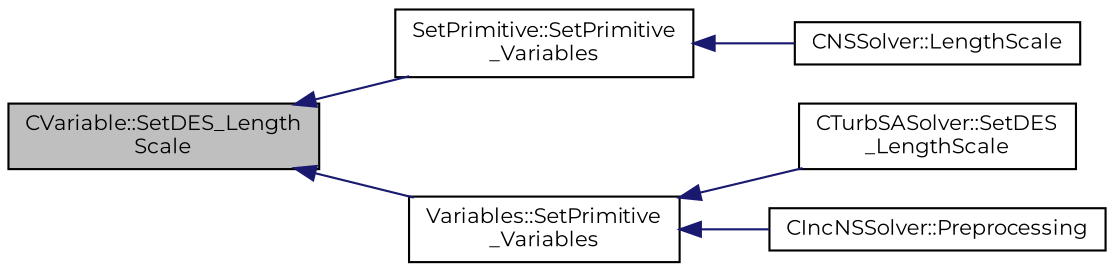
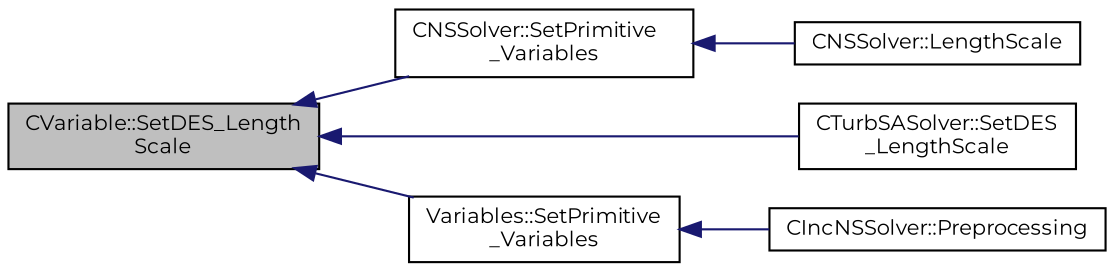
node "SetPrimitive::SetPrimitive _Variables": label "SetPrimitive::SetPrimitive _Variables" -> "CNSSolver::SetPrimitive _Variables"
edge "CTurbSASolver::SetDES _LengthScale" -> "Variables::SetPrimitive _Variables": now "CTurbSASolver::SetDES _LengthScale" -> "CVariable::SetDES_Length Scale"
